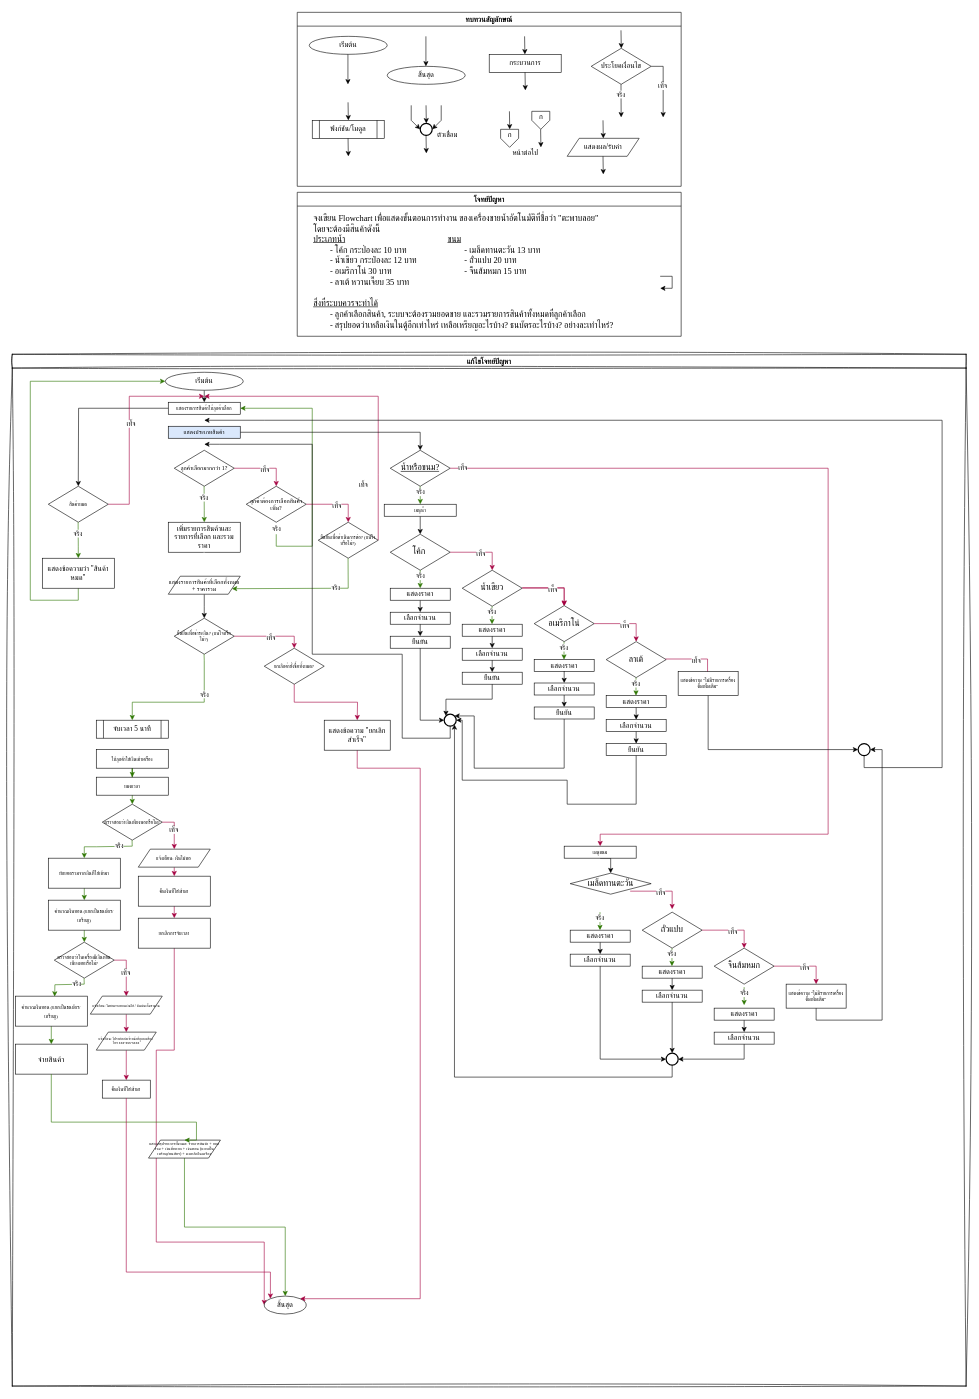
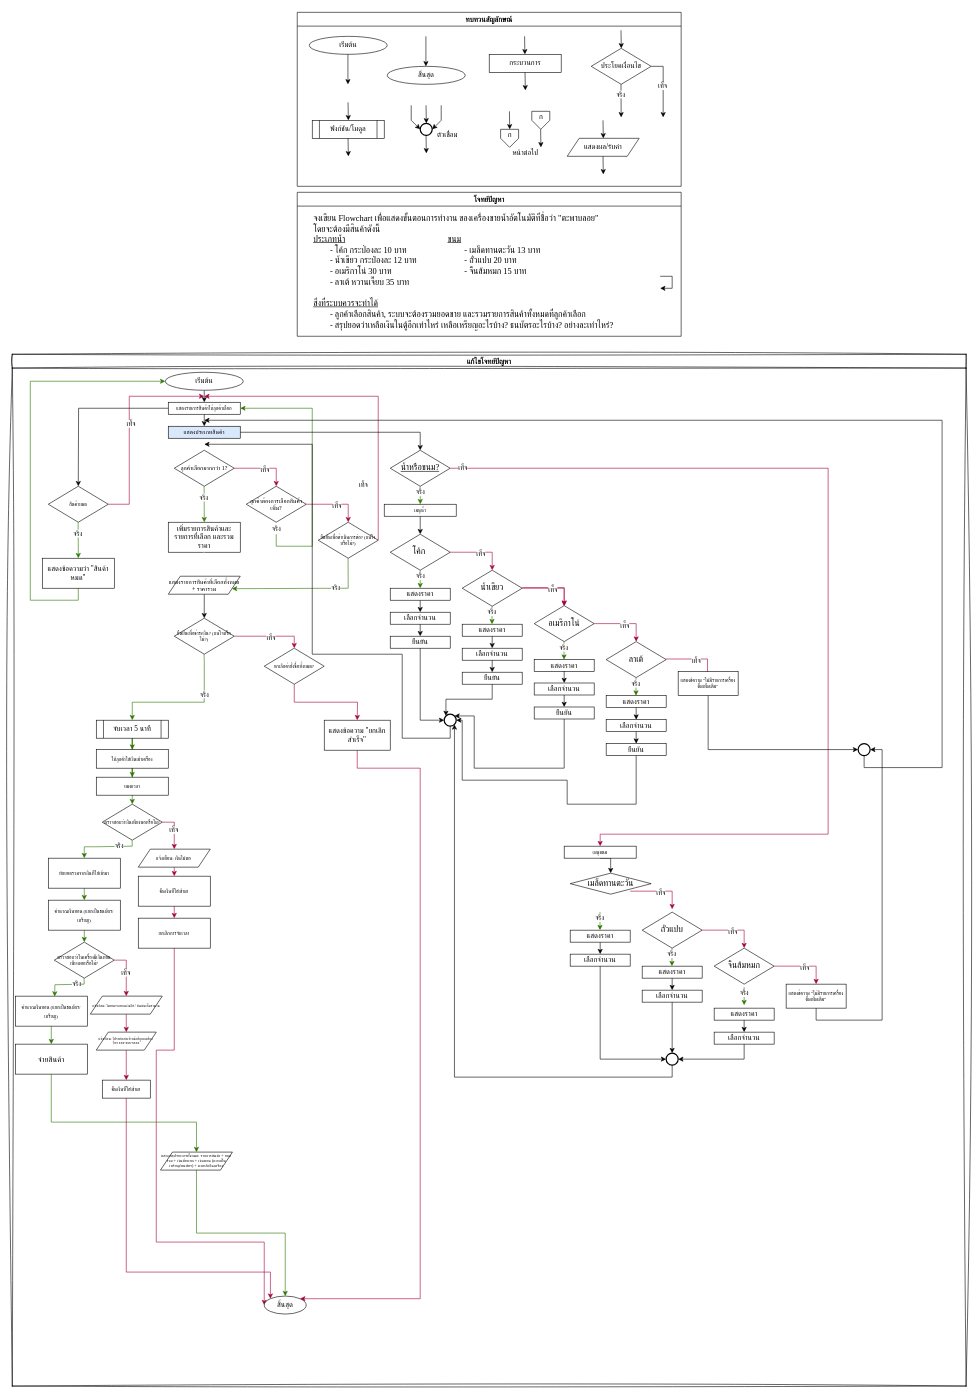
edge "แสดงรายการสินค้าให้ลูกค้าเลือก" -> "แสดงประเภทสินค้า": added
edge "จับเวลา 5 นาที" -> "ให้ลูกค้าใส่เงินเข้าเครื่อง": added
node "แสดงสรุปรายการทั้งหมด: รายการสินค้า + ยอดรวม + เงินที่หยอด + เงินทอน (แยกเป็นเหรียญ/ธนบัตร) + คงเหลือในเครื่อง": moved (185, 1149) -> (197, 1161)
